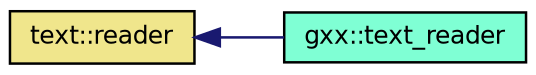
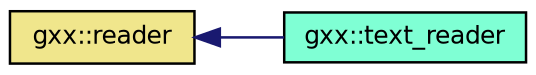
node "text::reader": label "text::reader" -> "gxx::reader"
